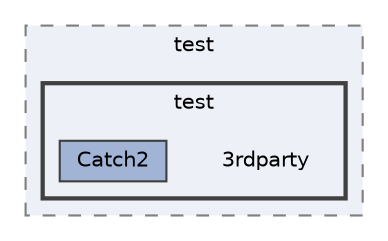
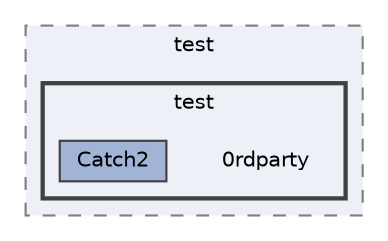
node "3rdparty": label "3rdparty" -> "0rdparty"
